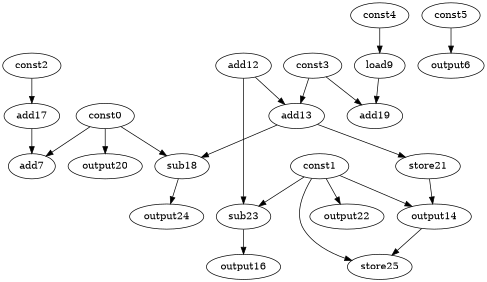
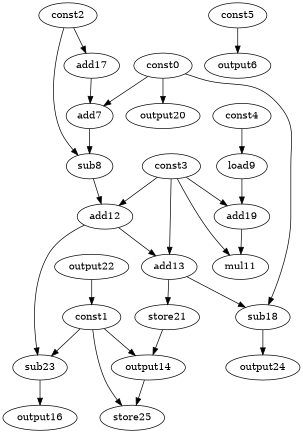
node "sub8": added
edge "const1" -> "output22": reversed
edge "const3" -> "add12": added
node "mul11": added
